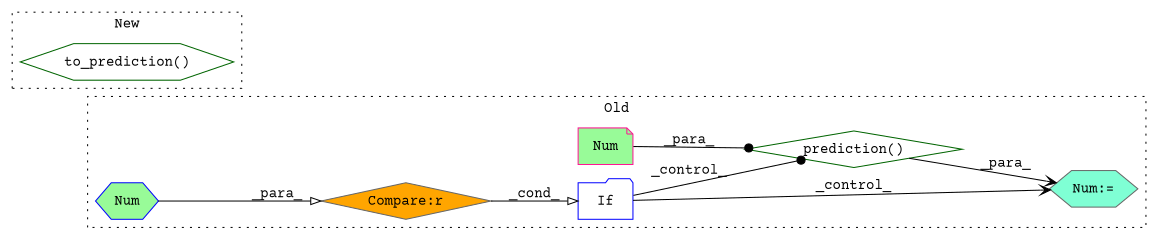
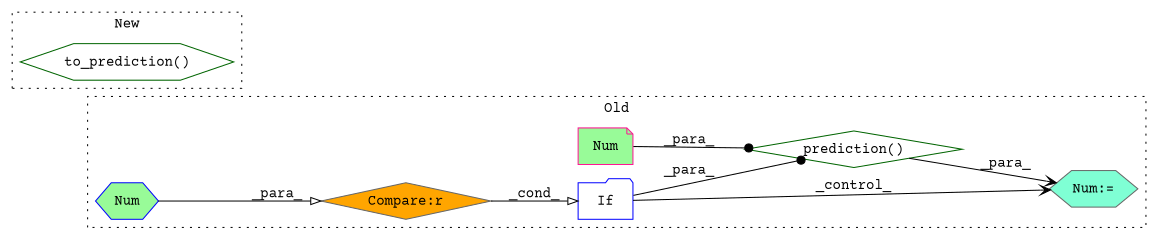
edge "If" -> "prediction()": label "_control_" -> "_para_"
